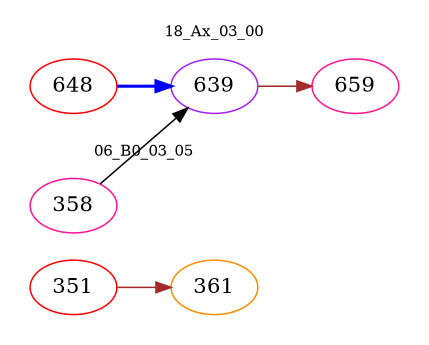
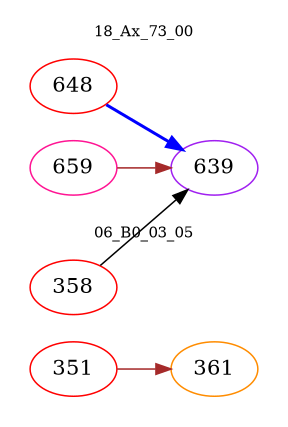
cluster "18_Ax_03_00": label "18_Ax_03_00" -> "18_Ax_73_00"
edge "639" -> "659": reversed
node "358": color deeppink -> red
